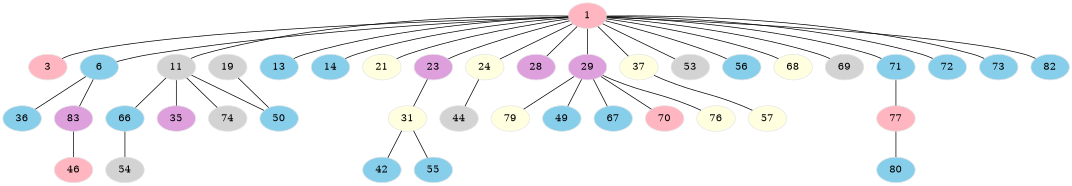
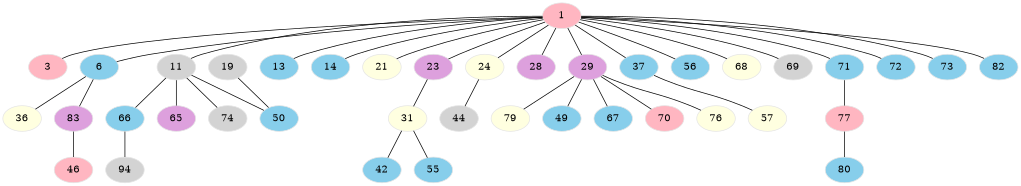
node "37": fillcolor lightyellow -> skyblue
node "53": removed
node "36": fillcolor skyblue -> lightyellow
node "35": label "35" -> "65"
node "54": label "54" -> "94"
